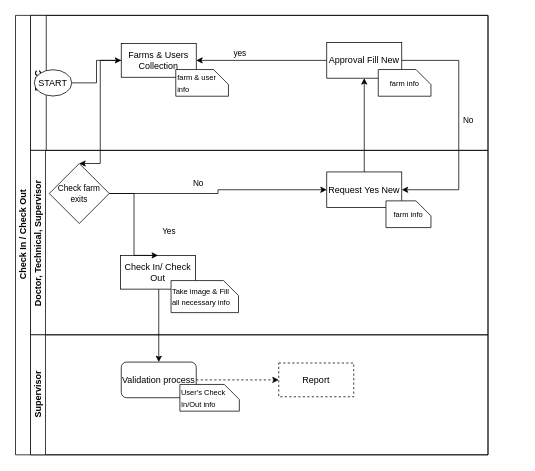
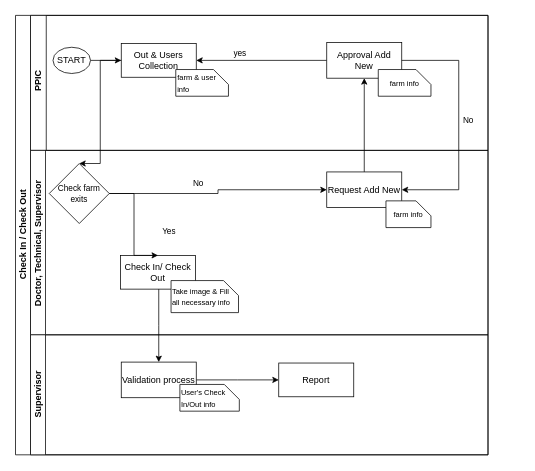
node "Farms & Users Collection": label "Farms & Users Collection" -> "Out & Users Collection"
node "Approval Fill New": label "Approval Fill New" -> "Approval Add New"
node "START": moved (53, 83) -> (72, 60)
node "Request Yes New": label "Request Yes New" -> "Request Add New"
node "Validation process": shape rounded rectangle -> rectangle
edge "Validation process" -> "Report": style dashed -> solid
node "Report": style dashed -> solid
